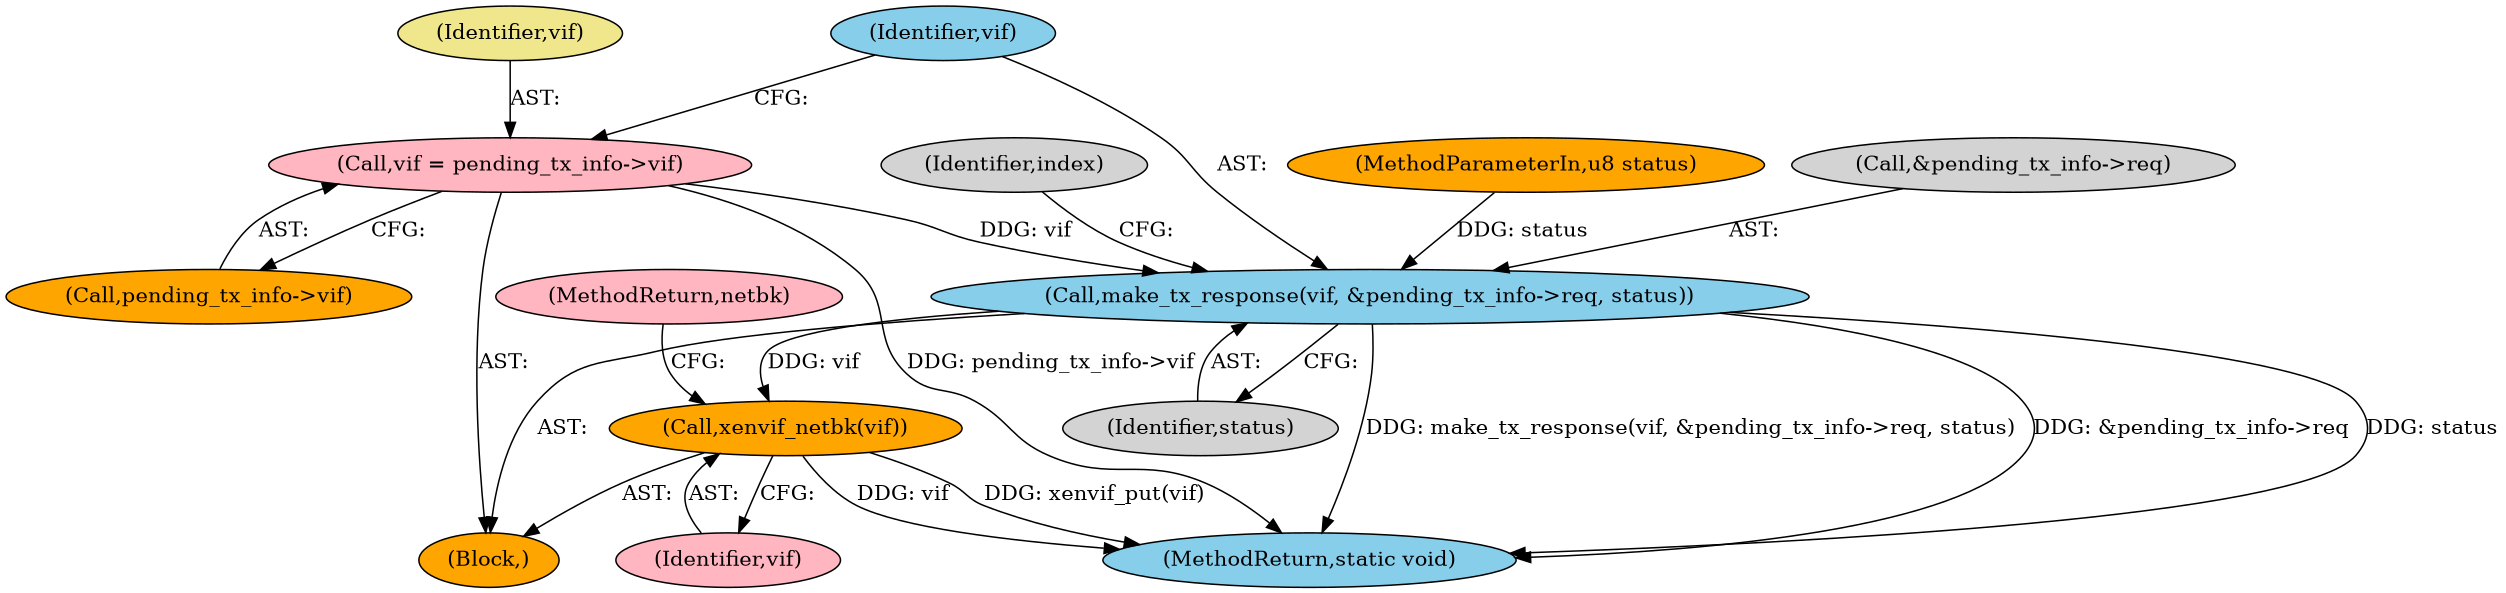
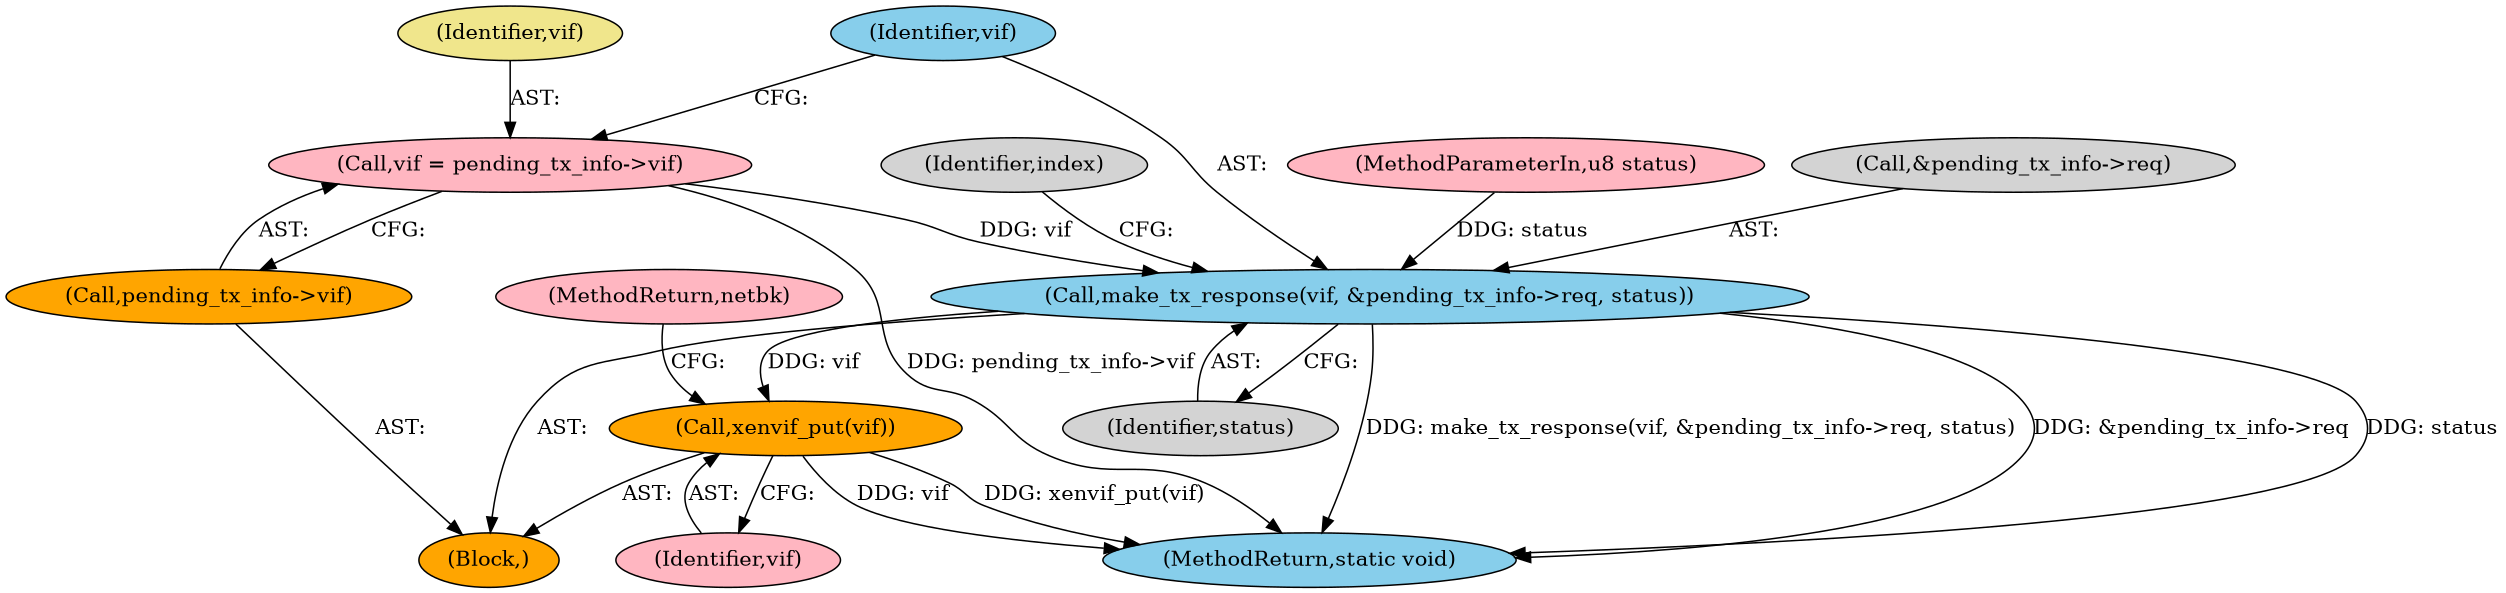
node "(MethodParameterIn,u8 status)": fillcolor orange -> lightpink
edge "(Call,vif = pending_tx_info->vif)" -> "(Block,)": now "(Call,pending_tx_info->vif)" -> "(Block,)"
node "(Call,xenvif_netbk(vif))": label "(Call,xenvif_netbk(vif))" -> "(Call,xenvif_put(vif))"
